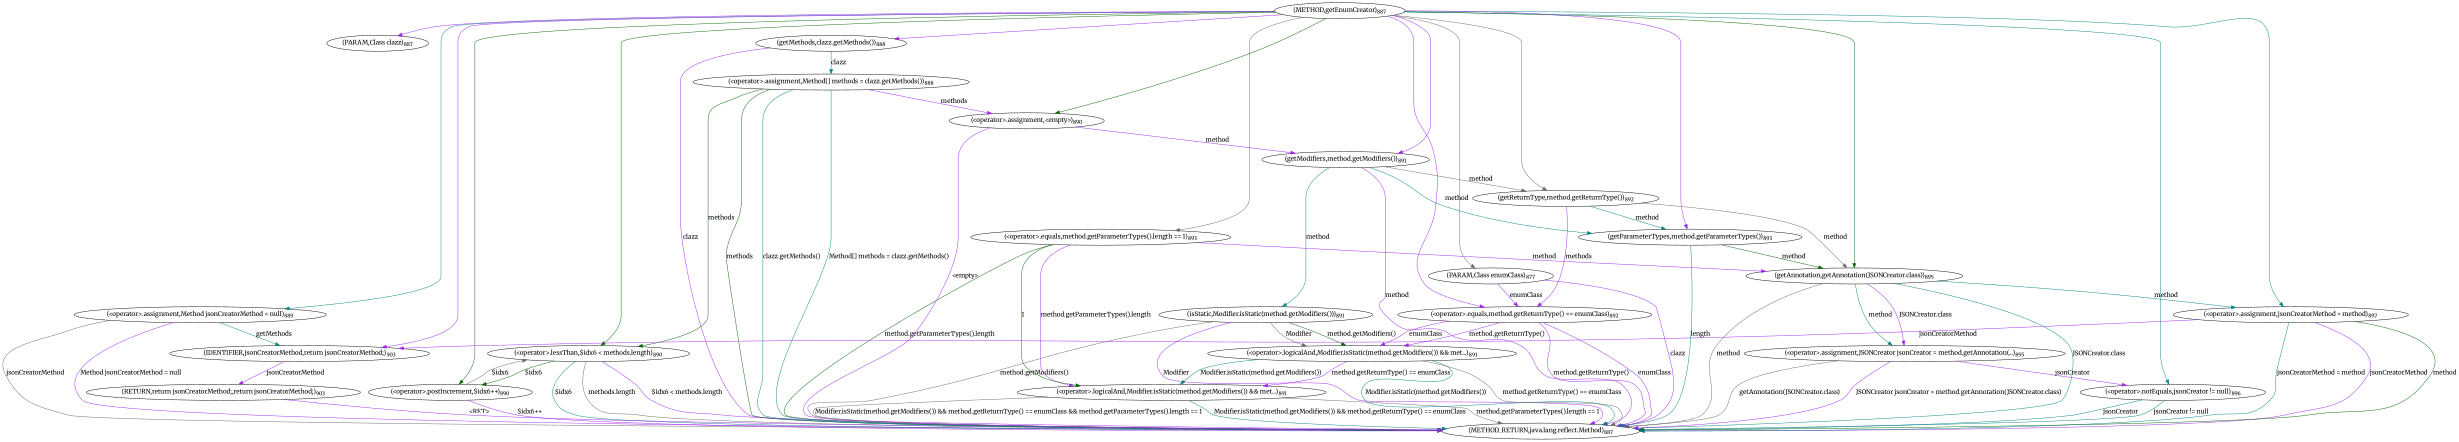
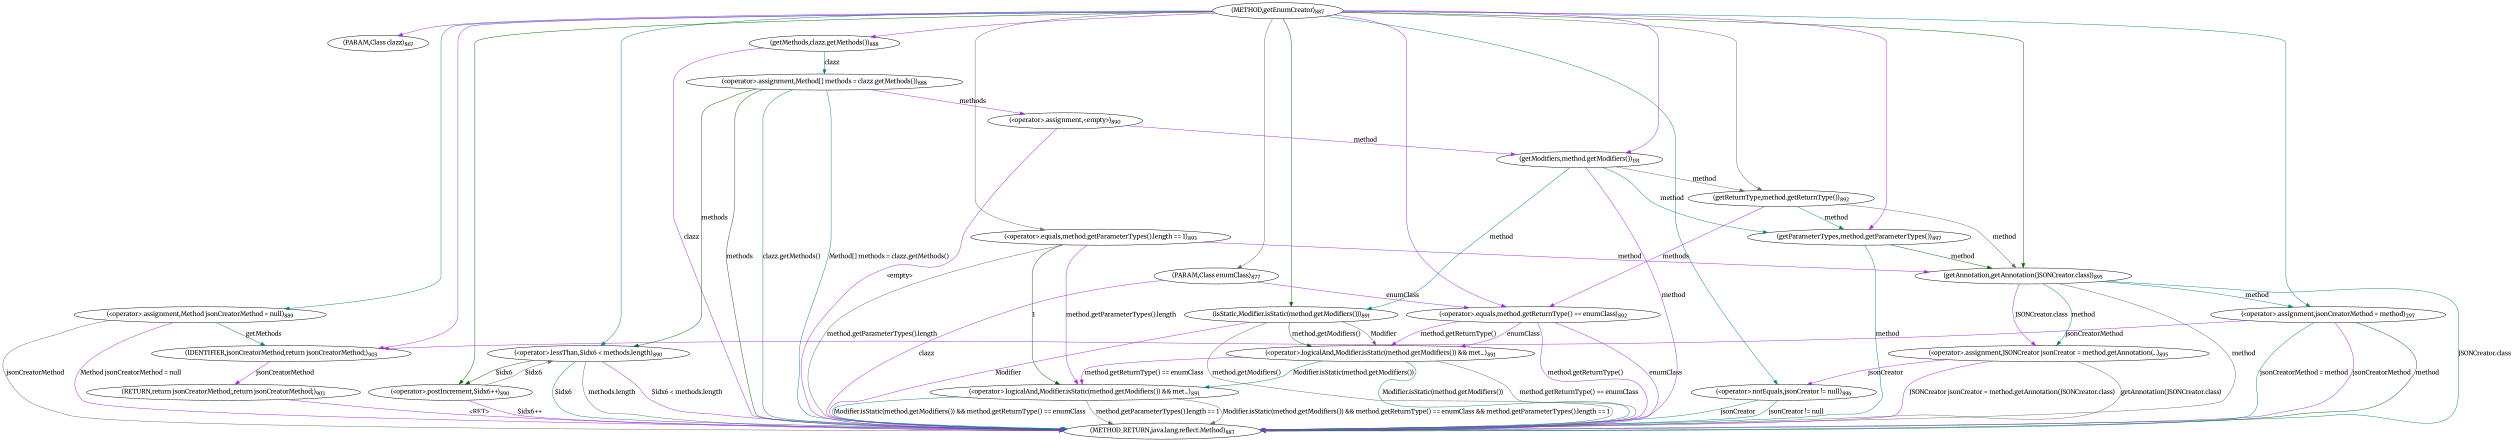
edge "(METHOD,getEnumCreator)" -> "(<operator>.lessThan,$idx6 < methods.length)": color darkgreen -> teal
node "(PARAM,Class clazz)": text "887" -> "867"
edge "(METHOD,getEnumCreator)" -> "(<operator>.assignment,<empty>)": now "(METHOD,getEnumCreator)" -> "(isStatic,Modifier.isStatic(method.getModifiers()))"
node "(getModifiers,method.getModifiers())": text "891" -> "191"
node "(getParameterTypes,method.getParameterTypes())": text "893" -> "897"
node "(<operator>.assignment,jsonCreatorMethod = method)": text "897" -> "297"
edge "(getParameterTypes,method.getParameterTypes())" -> "(METHOD_RETURN,java.lang.reflect.Method)": label "length" -> "method"
edge "(<operator>.equals,method.getParameterTypes().length == 1)" -> "(METHOD_RETURN,java.lang.reflect.Method)": color darkgreen -> gray40
